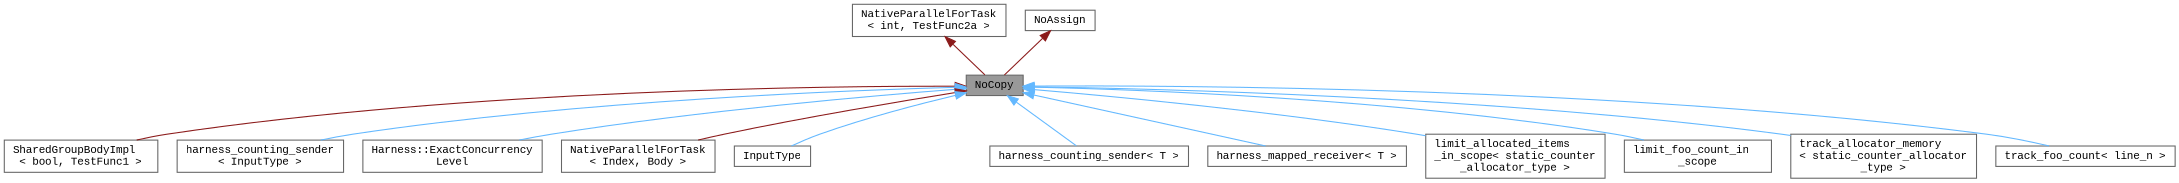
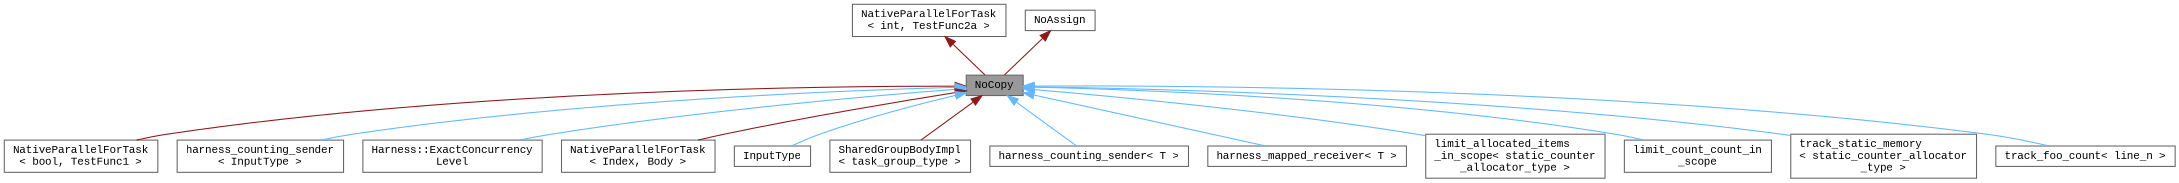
node "SharedGroupBodyImpl < bool, TestFunc1 >": label "SharedGroupBodyImpl < bool, TestFunc1 >" -> "NativeParallelForTask < bool, TestFunc1 >"
node "SharedGroupBodyImpl < task_group_type >": added
node "limit_foo_count_in _scope": label "limit_foo_count_in _scope" -> "limit_count_count_in _scope"
node "track_allocator_memory < static_counter_allocator _type >": label "track_allocator_memory < static_counter_allocator _type >" -> "track_static_memory < static_counter_allocator _type >"
